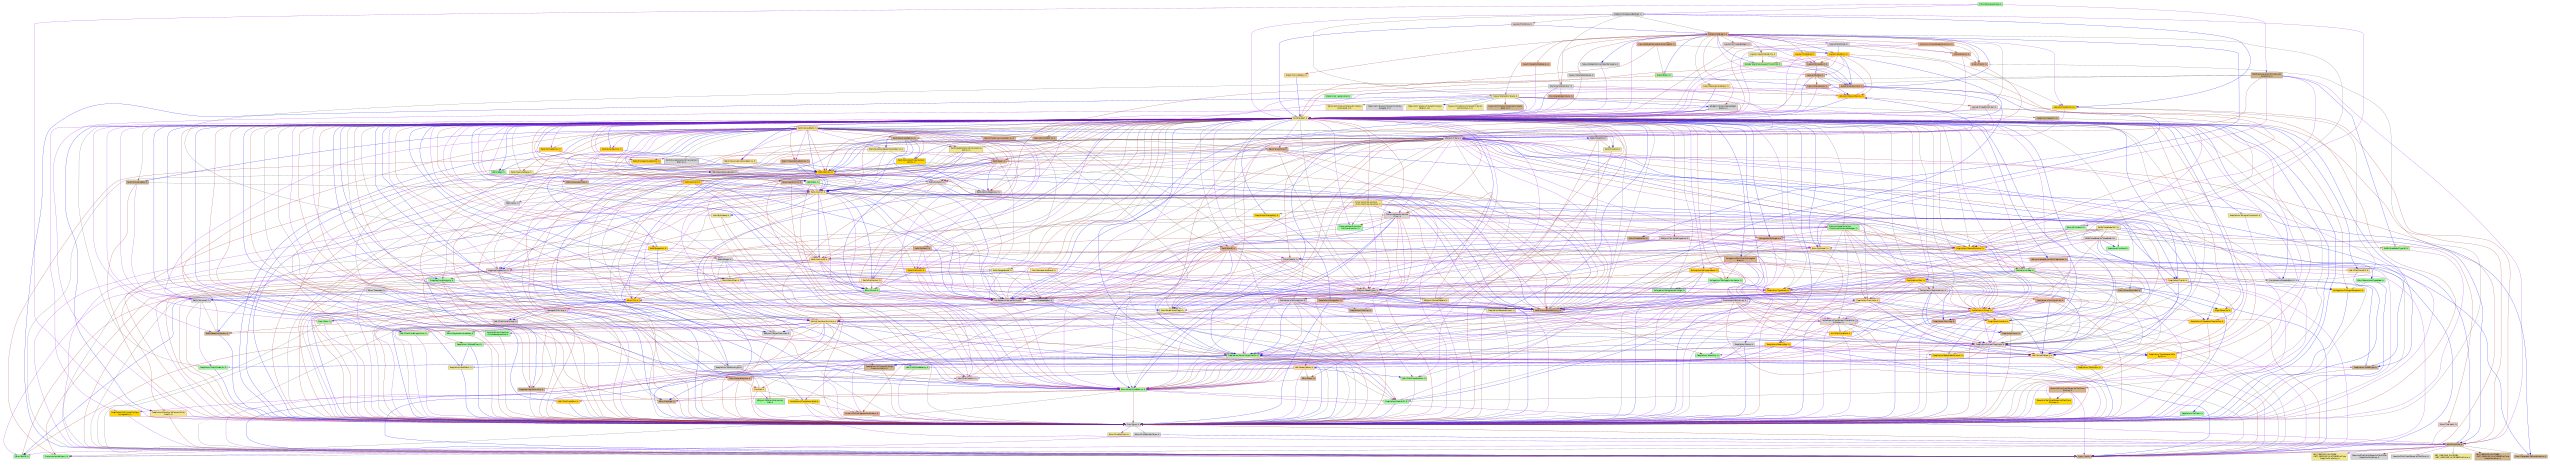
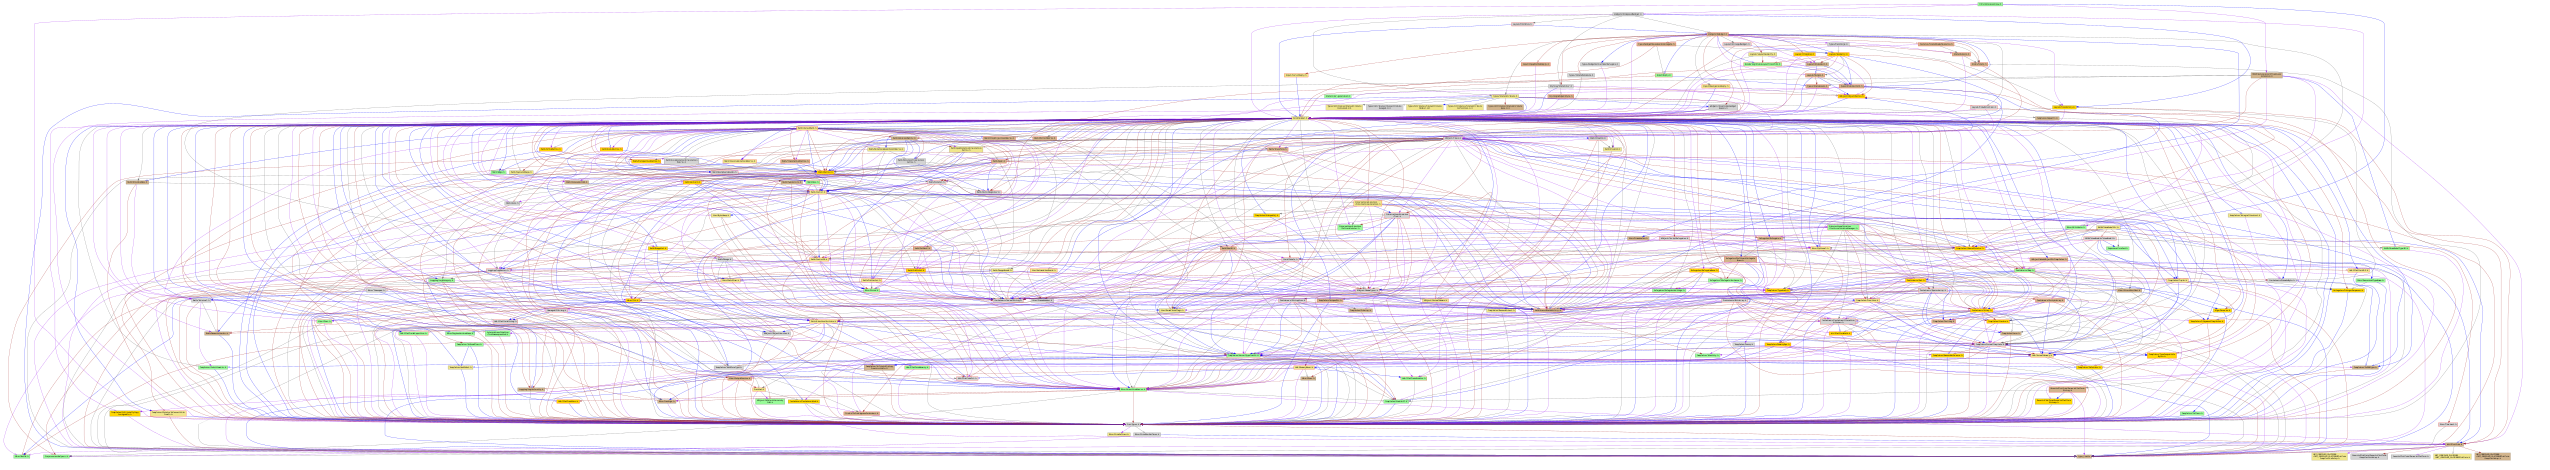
edge "STrackAreaLaneView.h" -> "MVVM/ViewModelPtr.h": added
edge "UObject/ObjectMacros.h" -> "Layout/FlowDirection.h": reversed
node "Math/RotationTranslation Matrix.h": fillcolor gold -> lightgrey
edge "UObject/ScriptDelegates.h" -> "Misc/AssertionMacros.h": removed
edge "Templates/Tuple.h" -> "type_traits": color purple -> brown
node "Misc/LargeWorldCoordinates.h": removed
